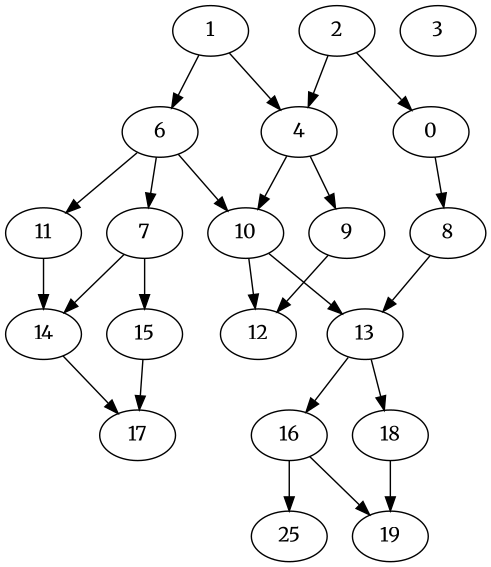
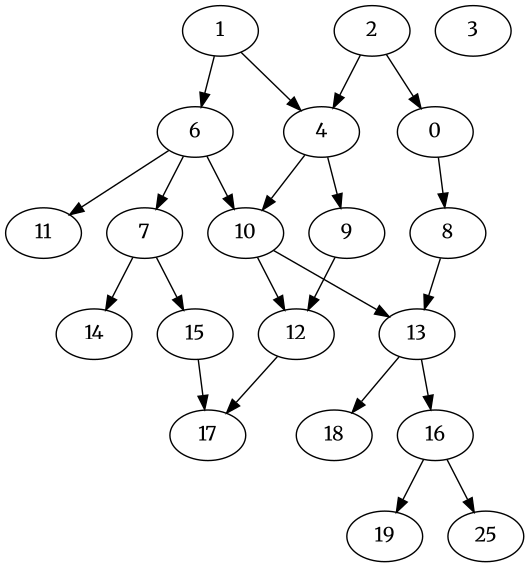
edge "11" -> "14": removed
edge "14" -> "17": now "12" -> "17"
edge "18" -> "19": removed
